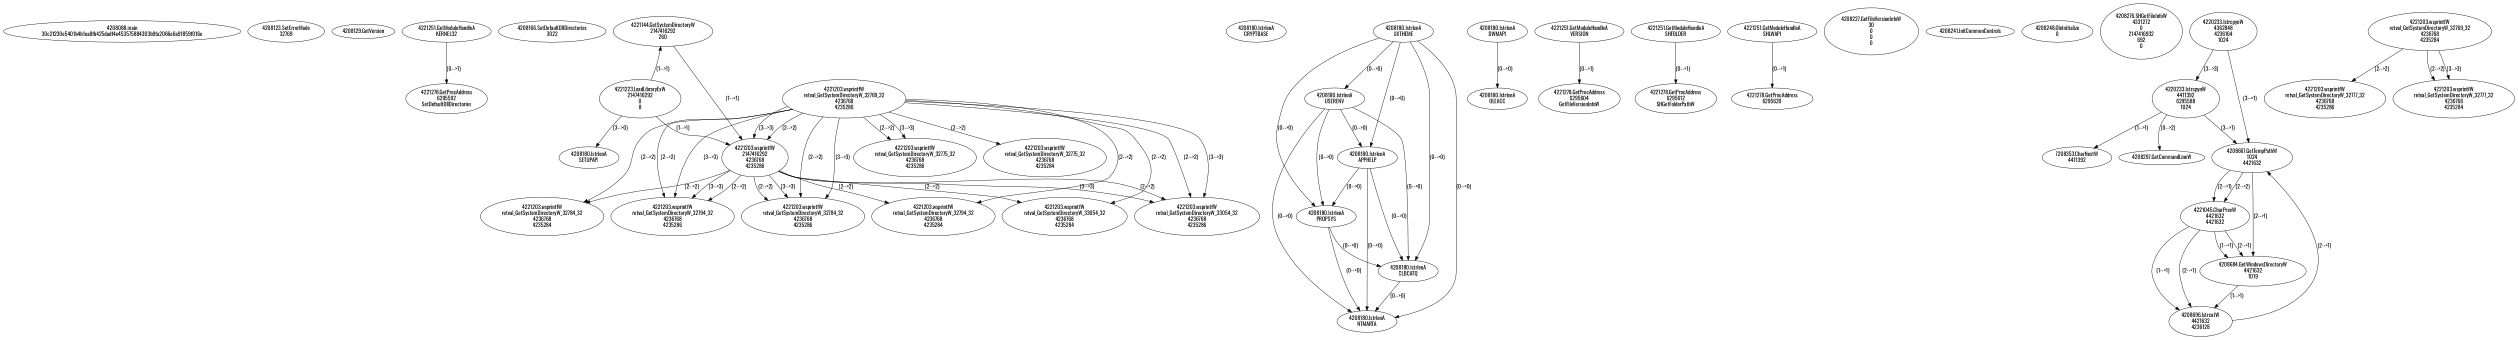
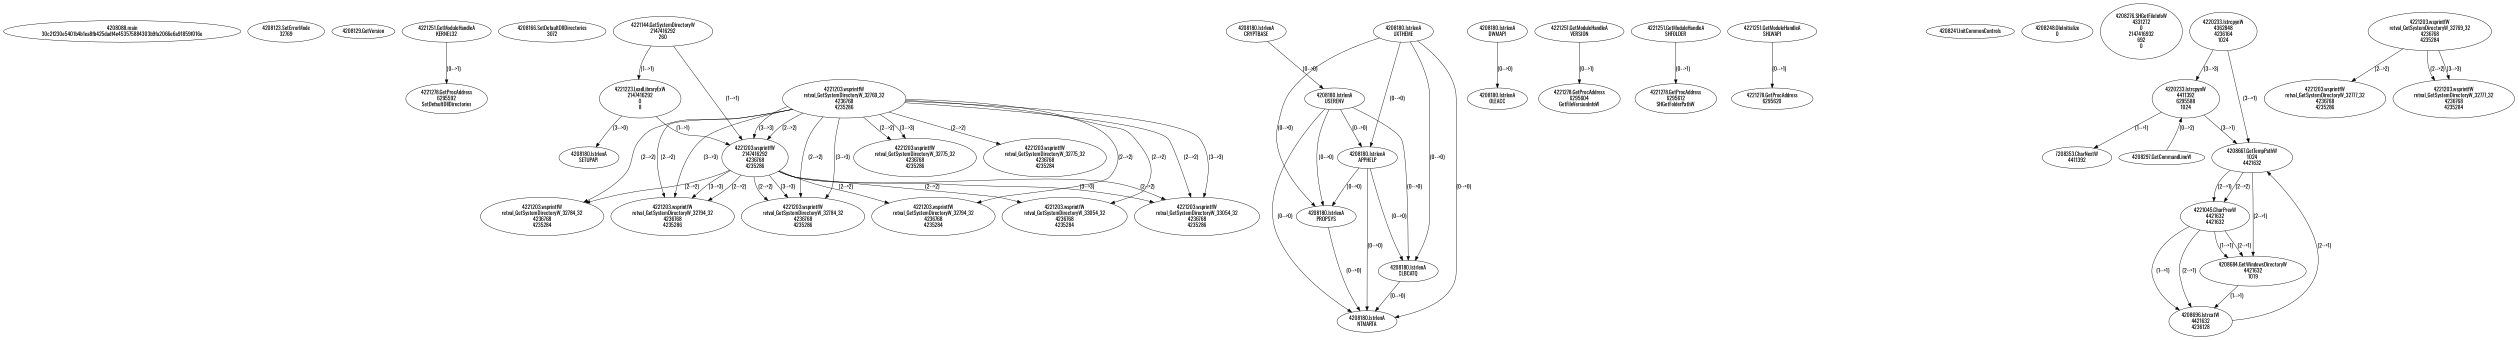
node "4208166.SetDefaultDllDirectories 3022": label "4208166.SetDefaultDllDirectories 3022" -> "4208166.SetDefaultDllDirectories 3072"
node "4208227.GetFileVersionInfoW 30 0 0 0": removed
edge "4208180.lstrlenA UXTHEME" -> "4208180.lstrlenA USERENV": now "4208180.lstrlenA CRYPTBASE" -> "4208180.lstrlenA USERENV"
edge "4221223.LoadLibraryExW 2147416292 0 8" -> "4221144.GetSystemDirectoryW 2147416292 260": reversed
edge "4220233.lstrcpynW 4411392 6295588 1024" -> "4208297.GetCommandLineW": reversed
edge "4208180.lstrlenA PROPSYS" -> "4208180.lstrlenA CLBCATQ": removed, label "(0-->0)"
